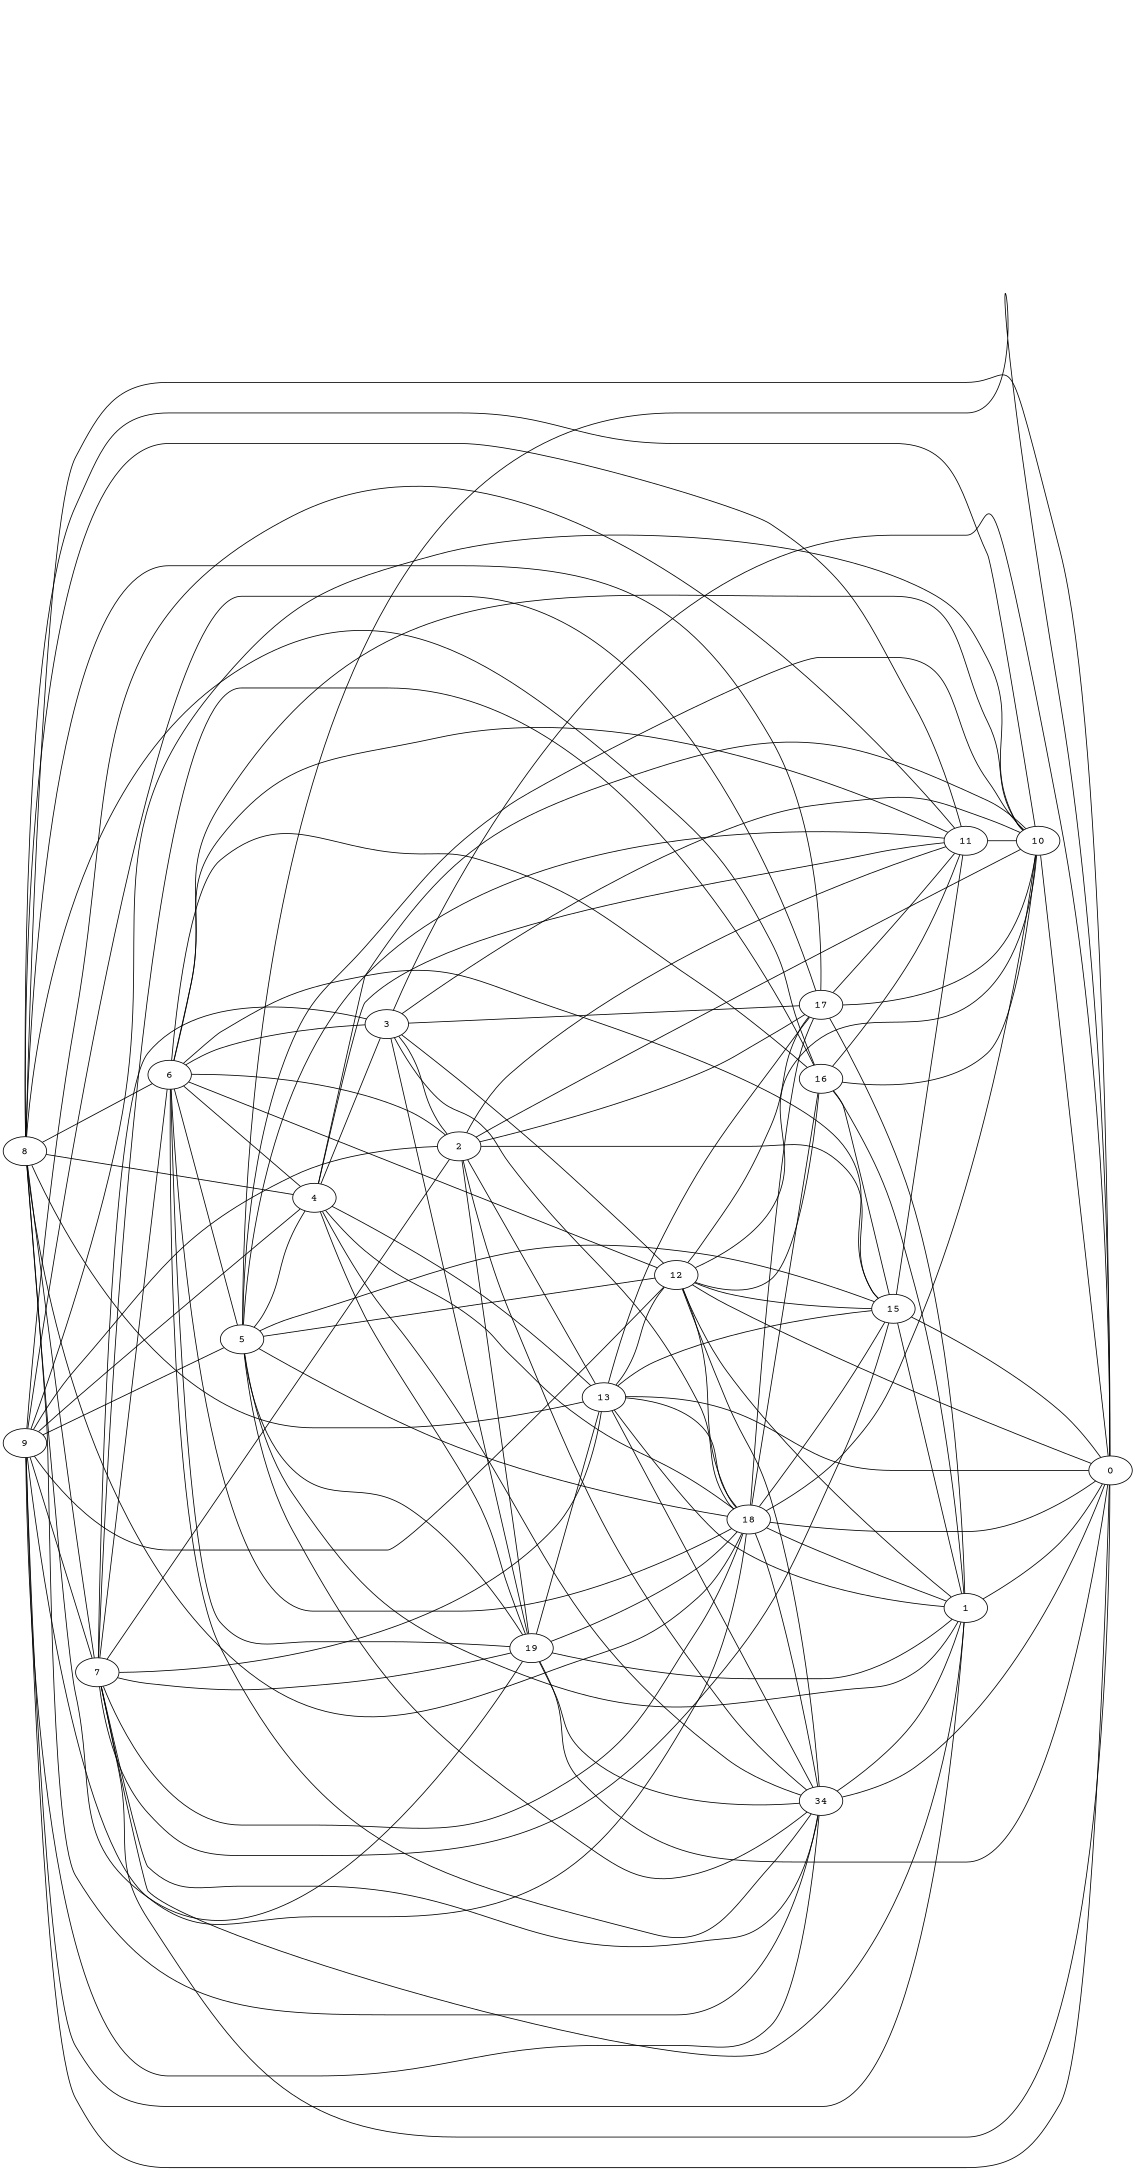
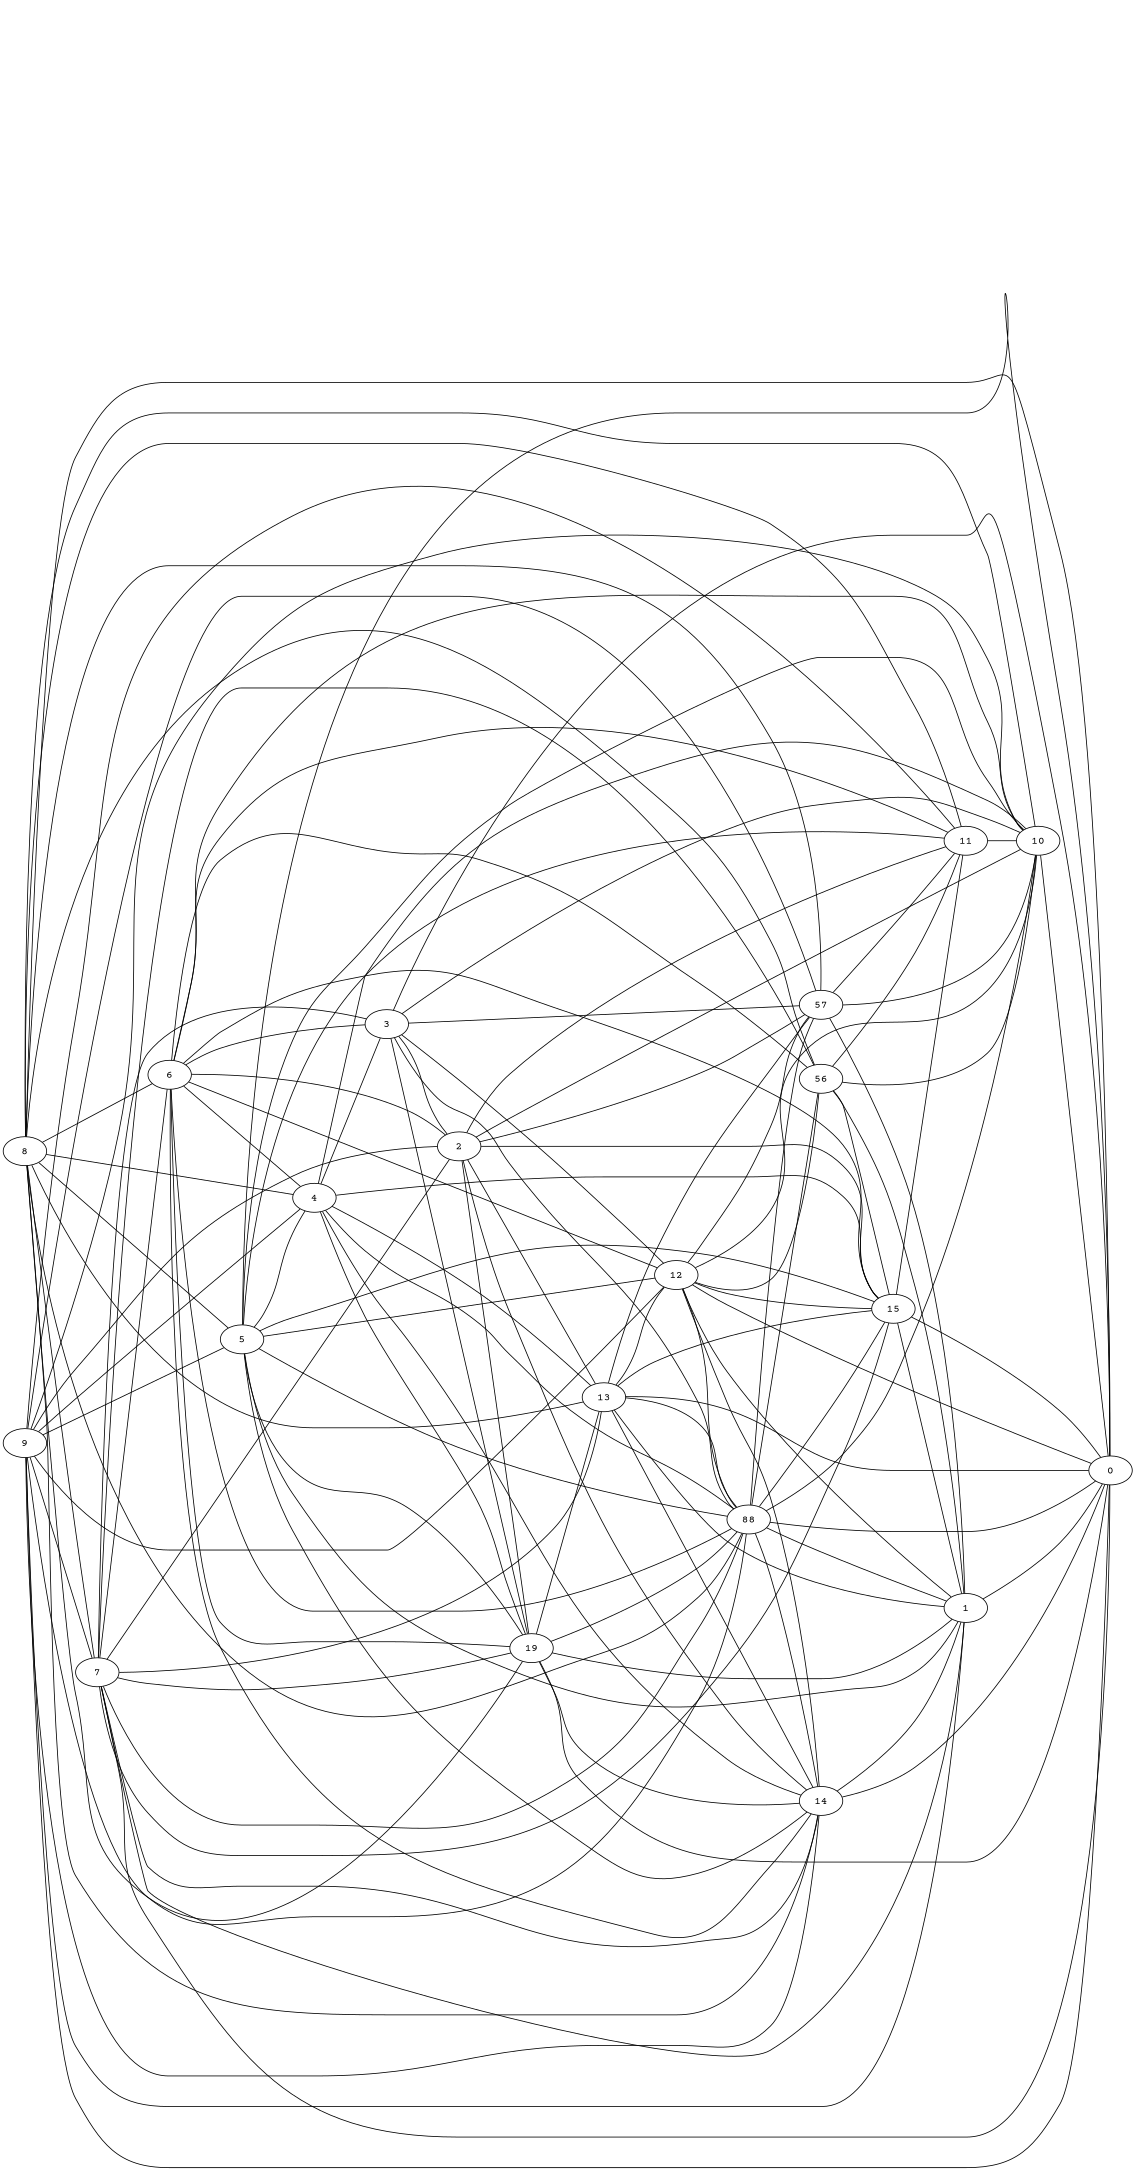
edge "11" -- "4": now "15" -- "4"
node "17": label "17" -> "57"
node "16": label "16" -> "56"
edge "6" -- "5": now "8" -- "5"
node "18": label "18" -> "88"
node "34": label "34" -> "14"
